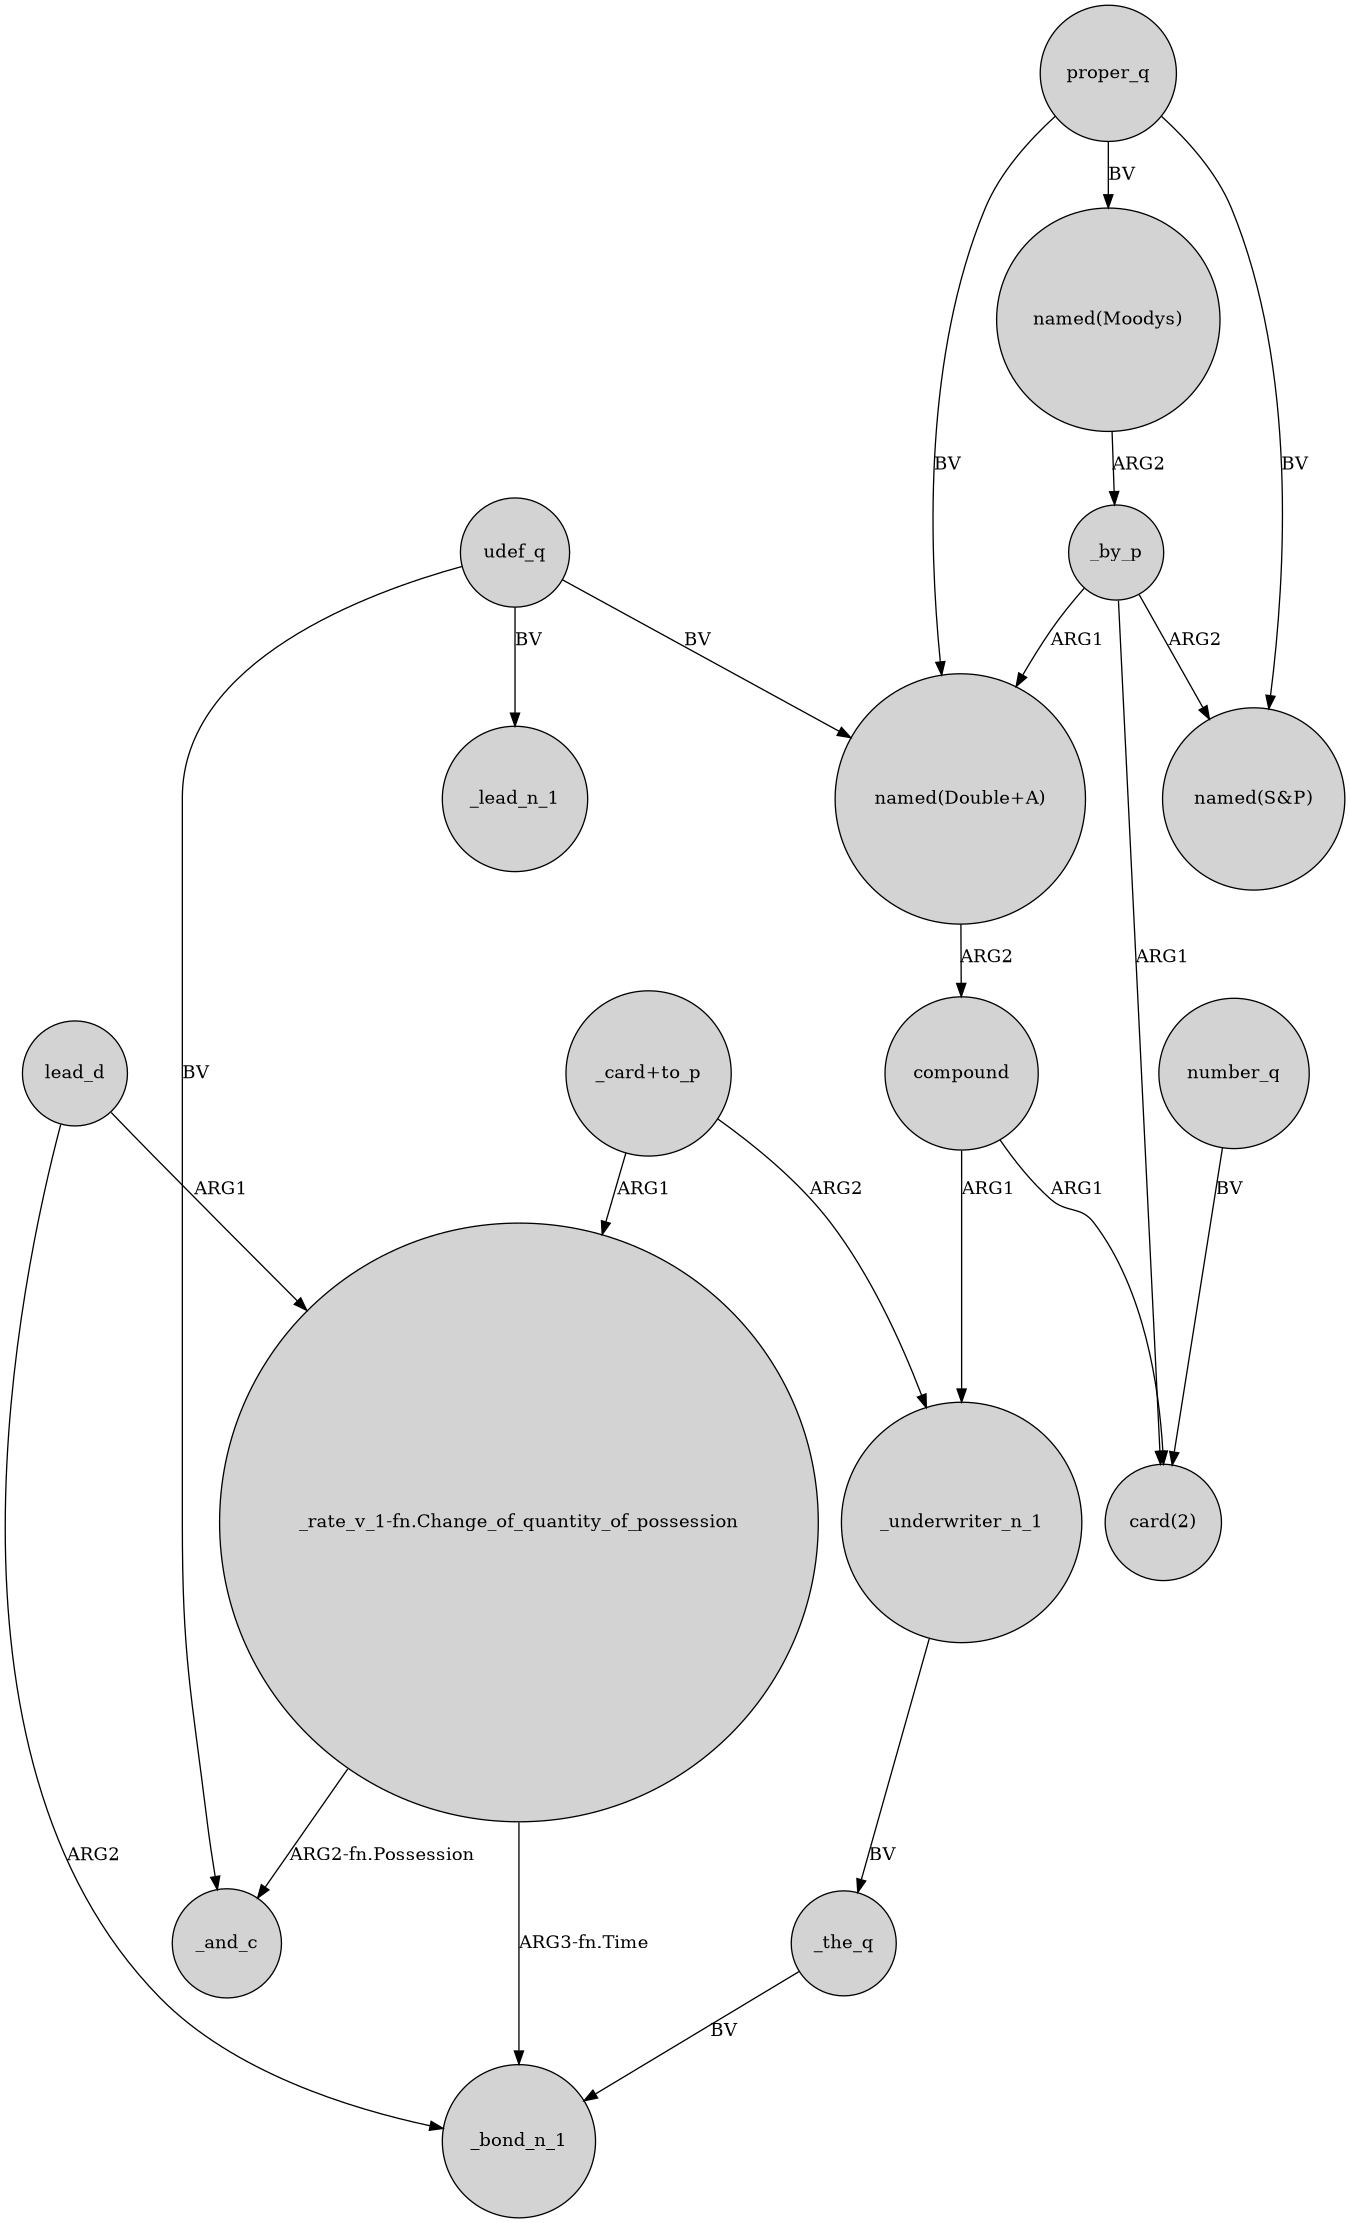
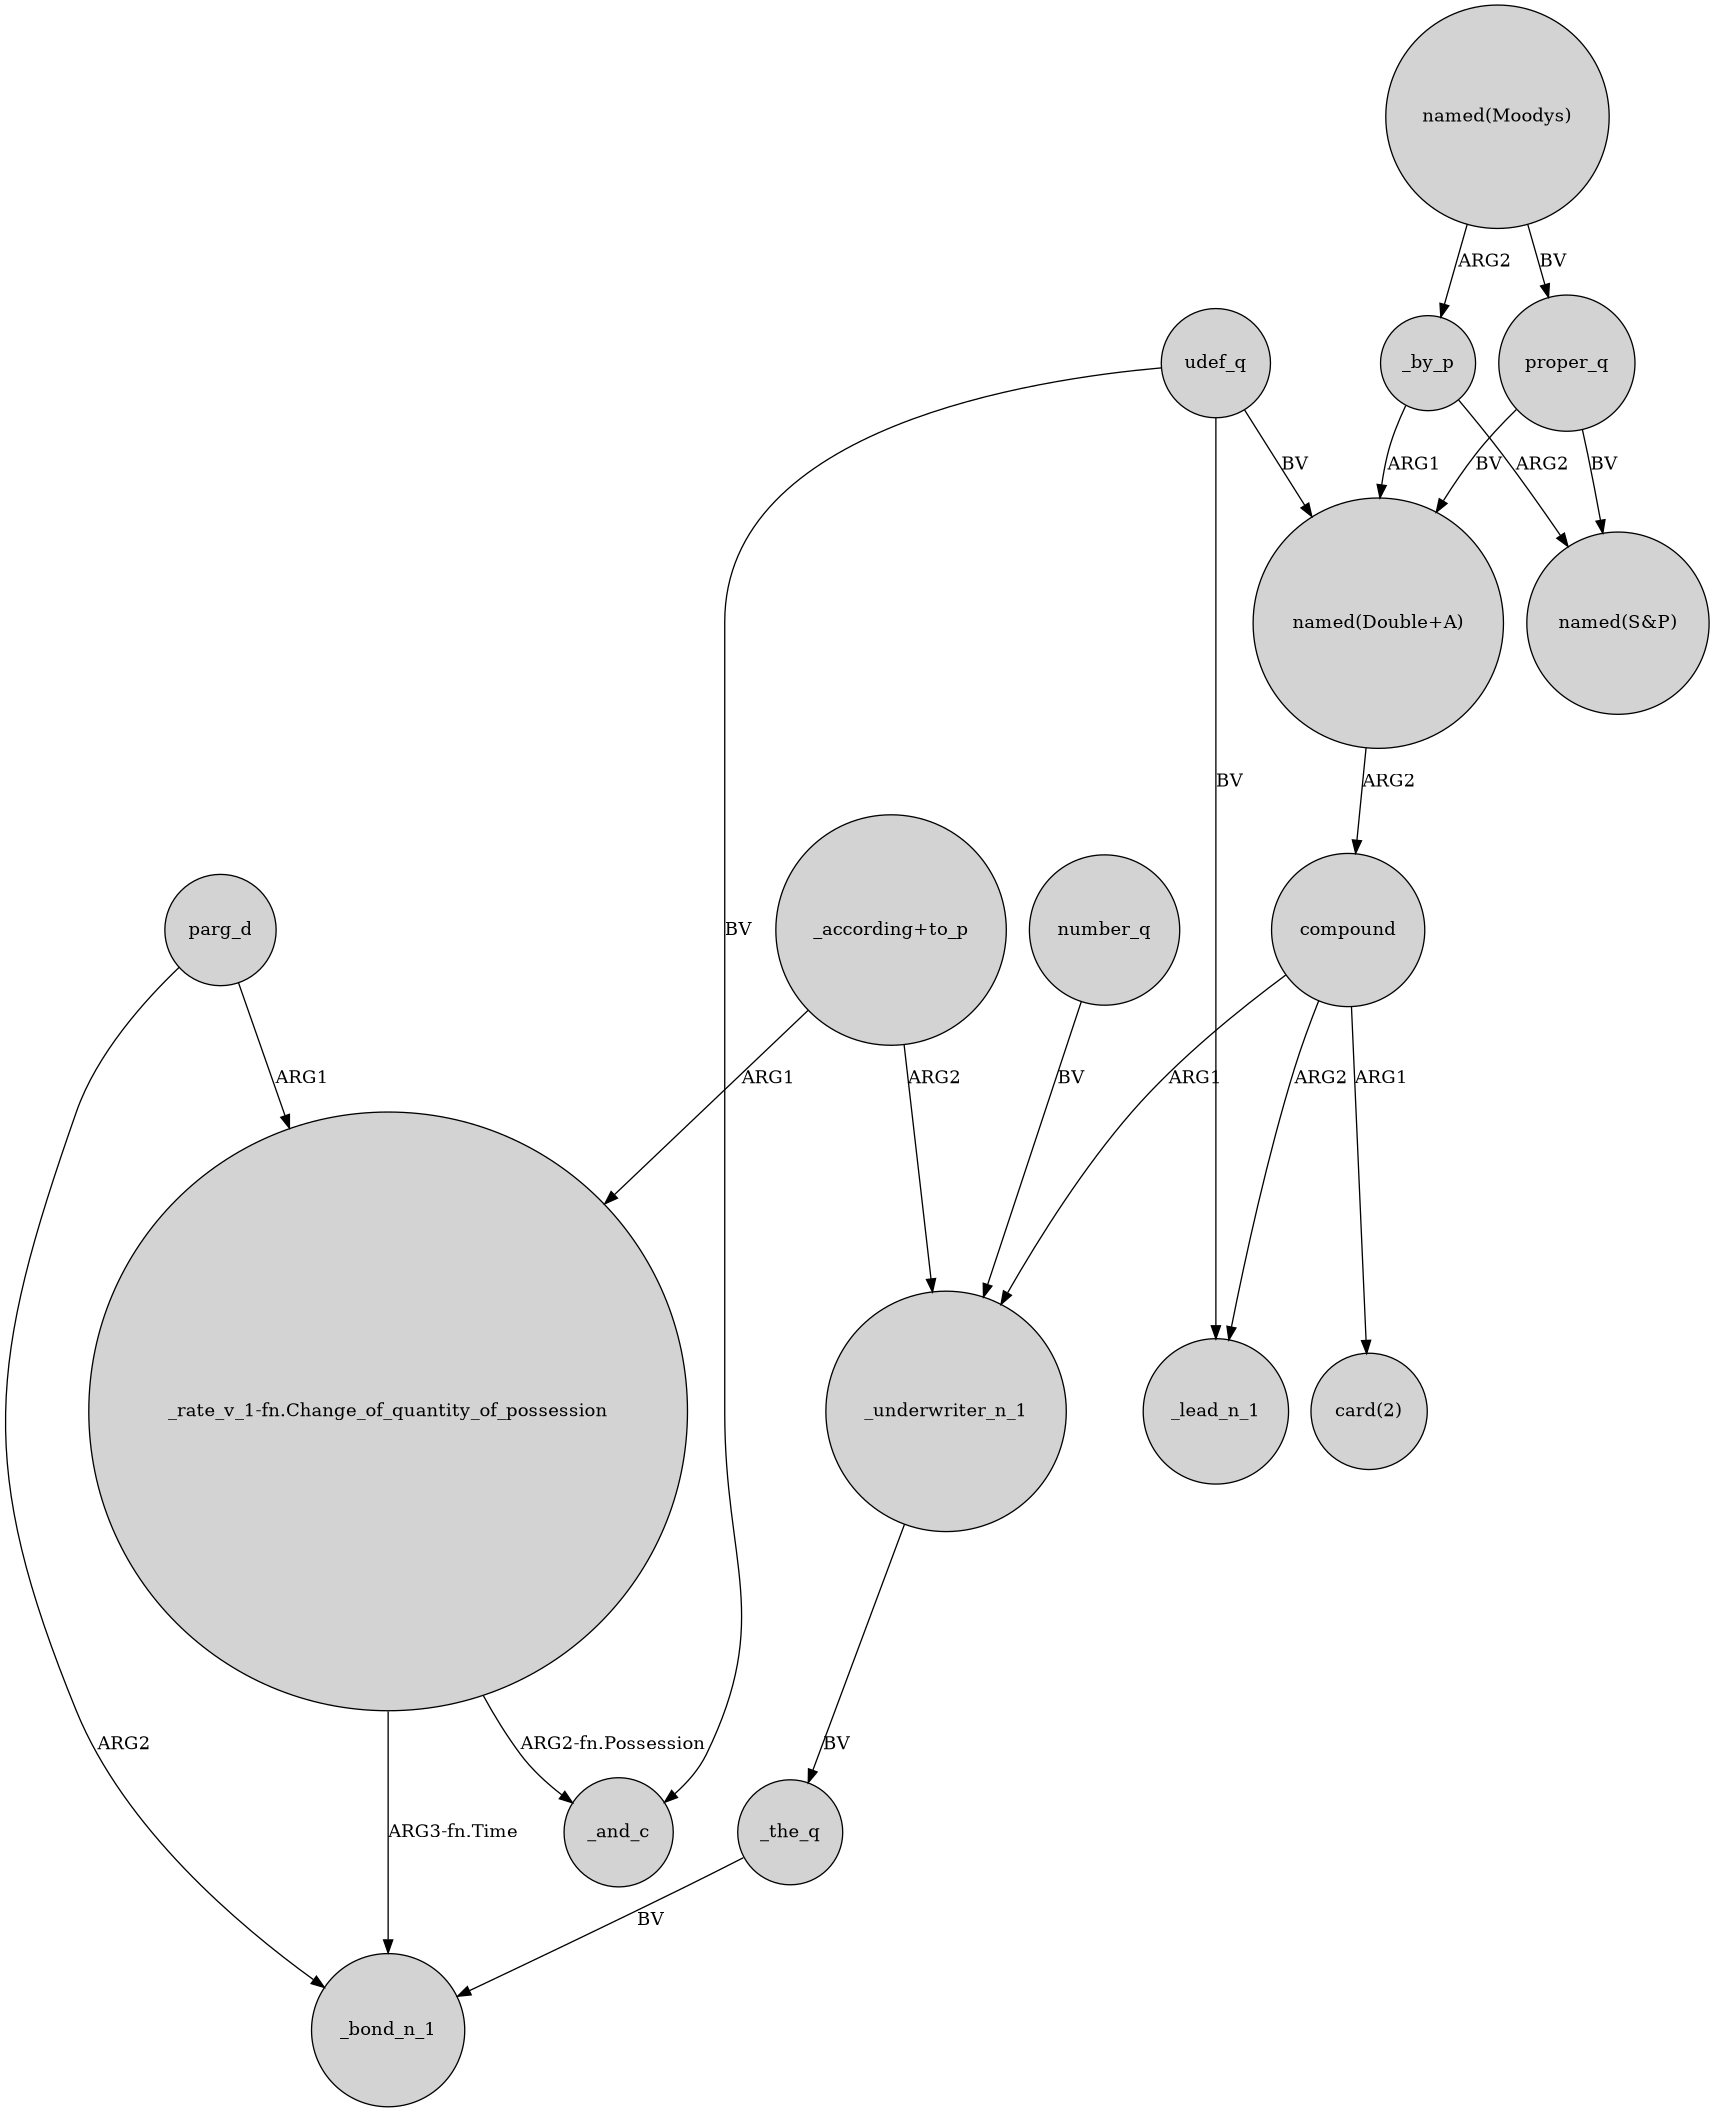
edge "proper_q" -> "named(Moodys)": reversed
edge "_by_p" -> "card(2)": removed, label "ARG1"
node "lead_d": label "lead_d" -> "parg_d"
node "_card+to_p": label "_card+to_p" -> "_according+to_p"
edge "compound" -> "_lead_n_1": added, label "ARG2"
edge "number_q" -> "card(2)": now "number_q" -> "_underwriter_n_1"
